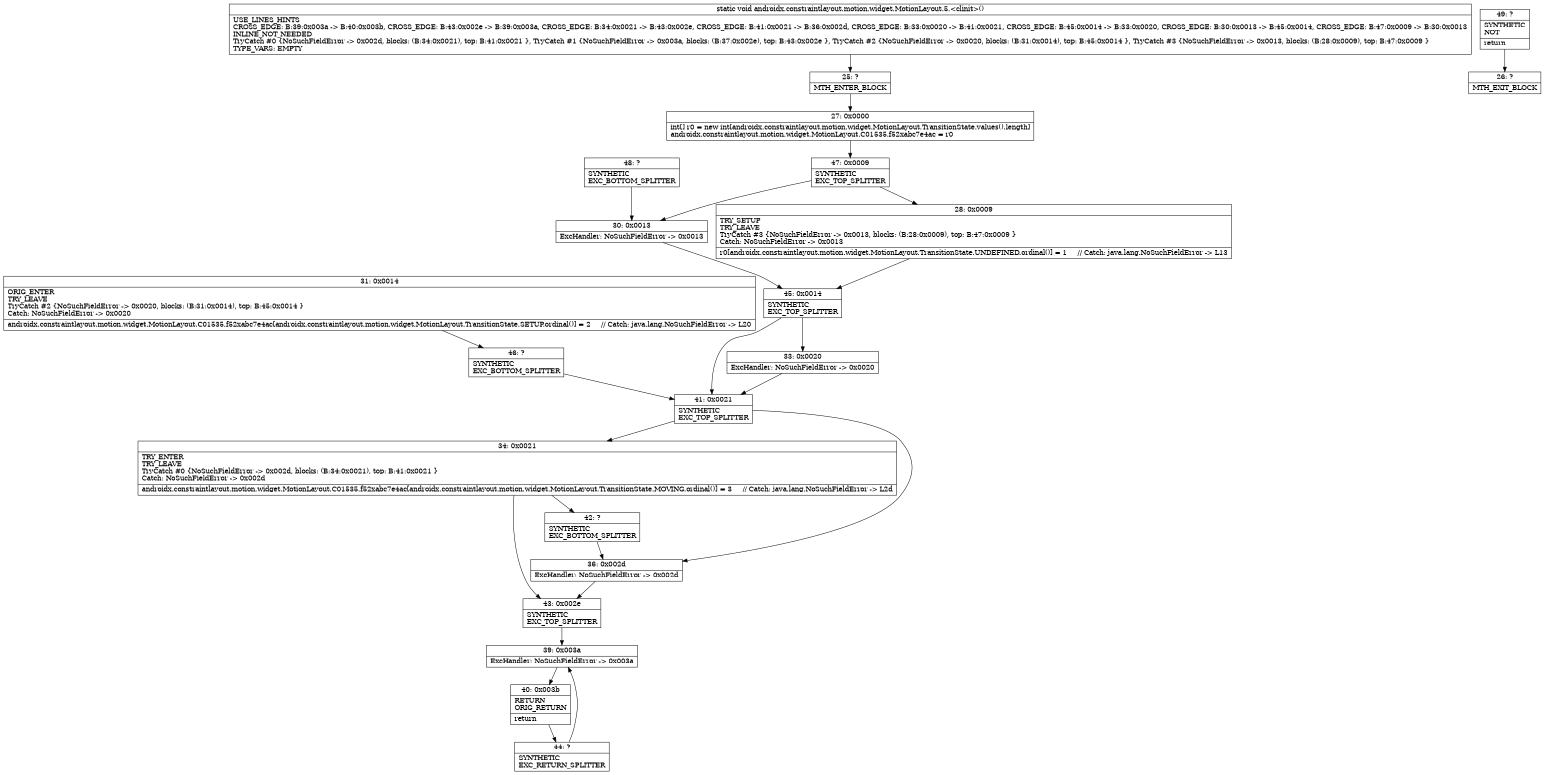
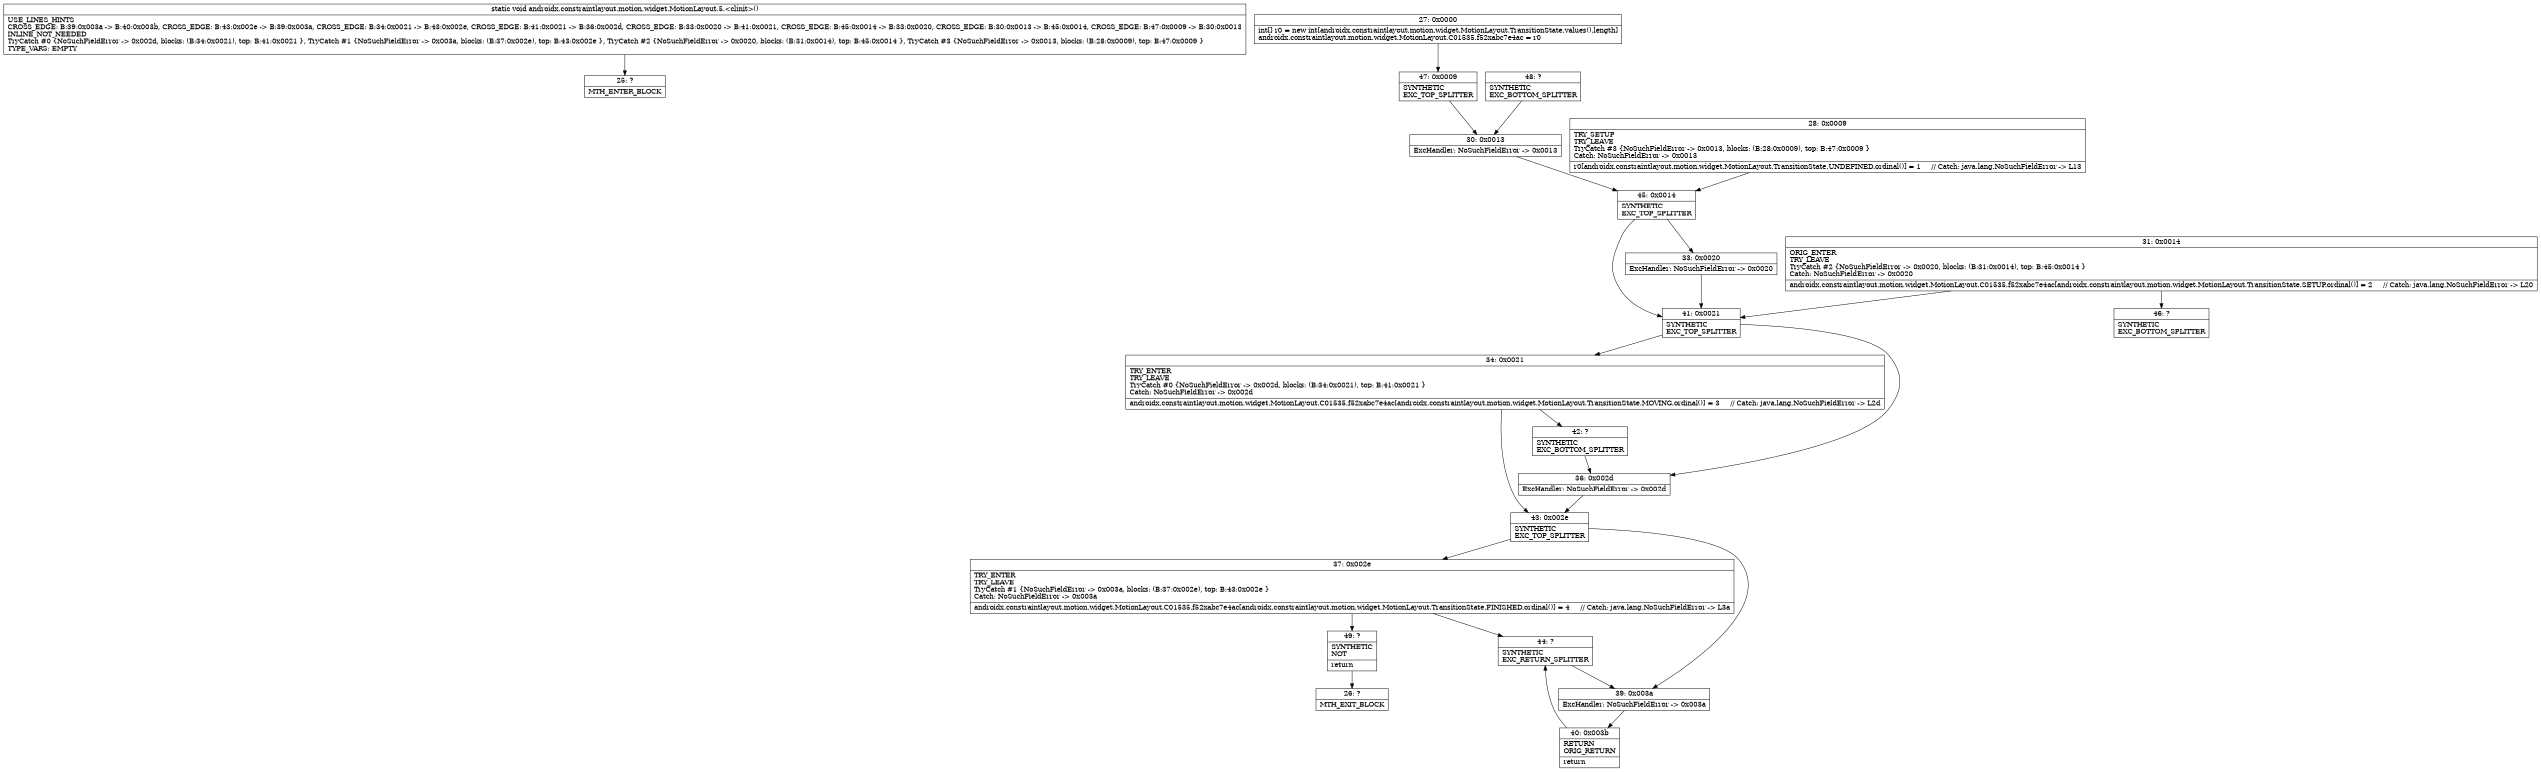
edge "25: ?" -> "27: 0x0000": removed
edge "47: 0x0009" -> "28: 0x0009": removed
edge "46: ?" -> "41: 0x0021": now "31: 0x0014" -> "41: 0x0021"
node "37: 0x002e": added
